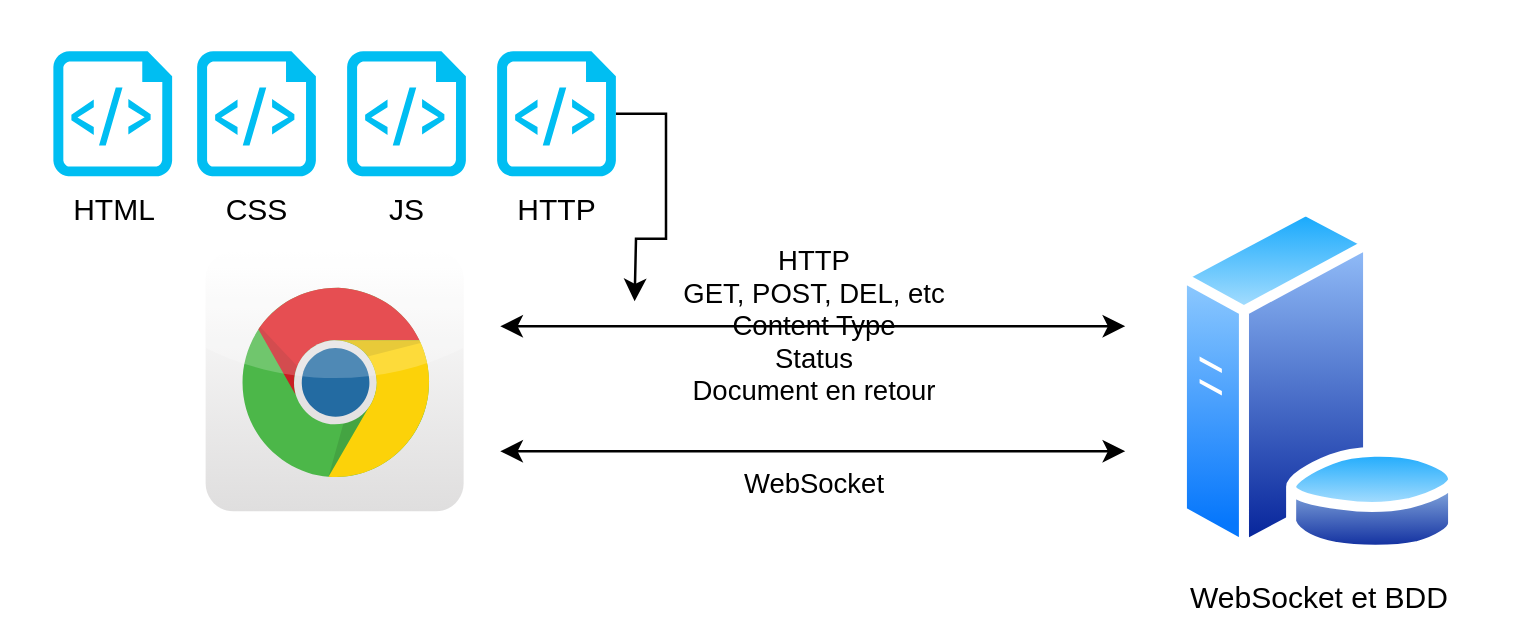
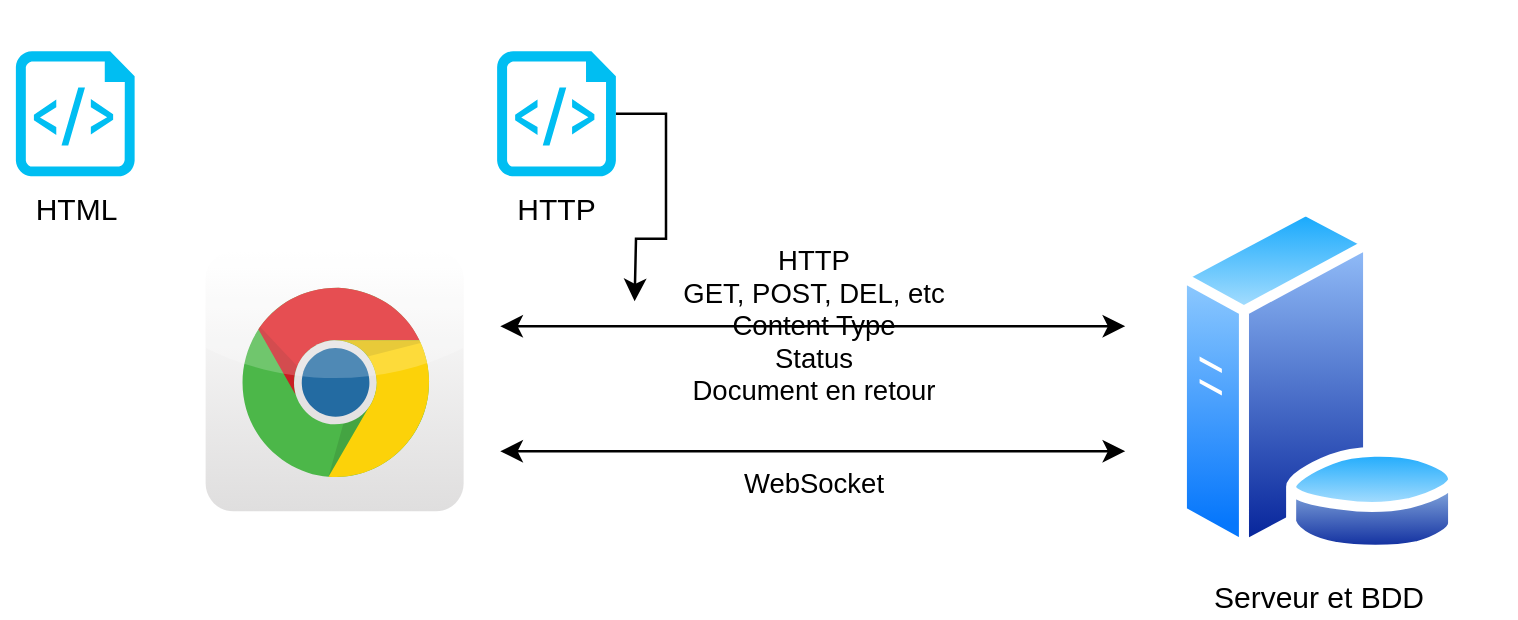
node "HTML": moved (113, 114) -> (75, 114)
node "CSS": removed
node "JS": removed
node "WebSocket et BDD": label "WebSocket et BDD" -> "Serveur et BDD"
